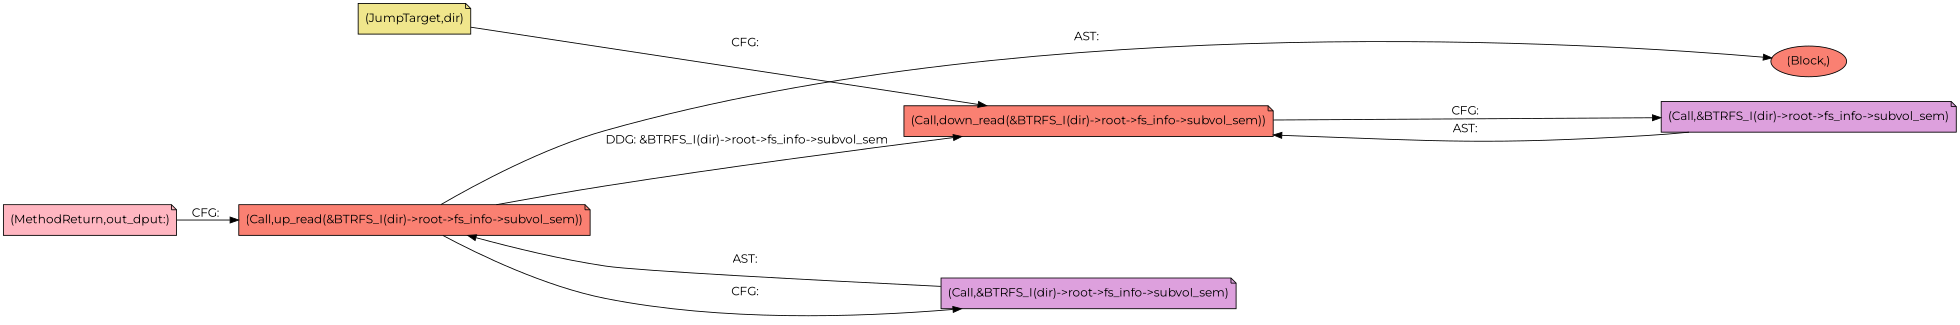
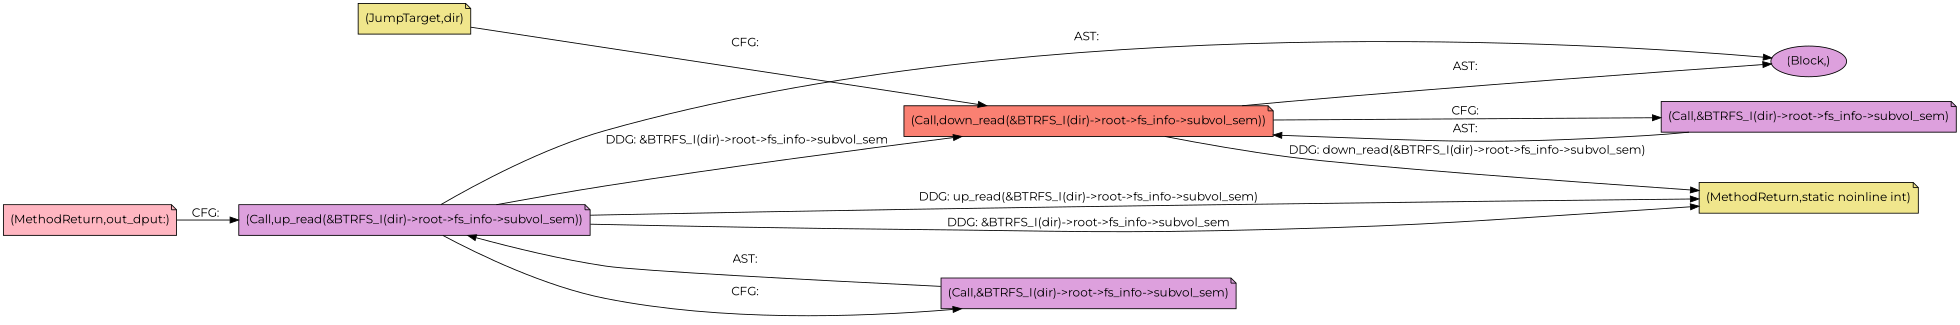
node "(Block,)": fillcolor salmon -> plum
edge "(Call,down_read(&BTRFS_I(dir)->root->fs_info->subvol_sem))" -> "(Block,)": added, label "AST:"
node "(MethodReturn,static noinline int)": added
node "(Call,up_read(&BTRFS_I(dir)->root->fs_info->subvol_sem))": fillcolor salmon -> plum
